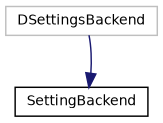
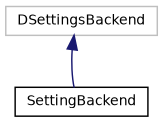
edge "DSettingsBackend" -> "SettingBackend": reversed
